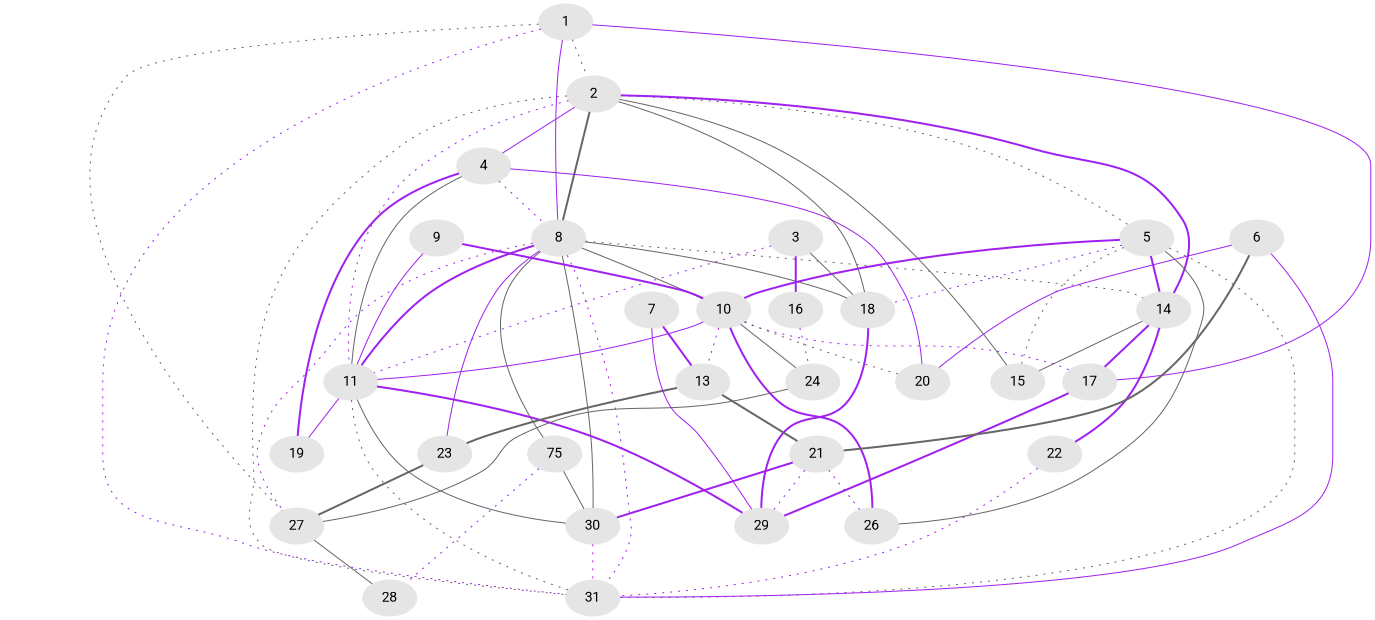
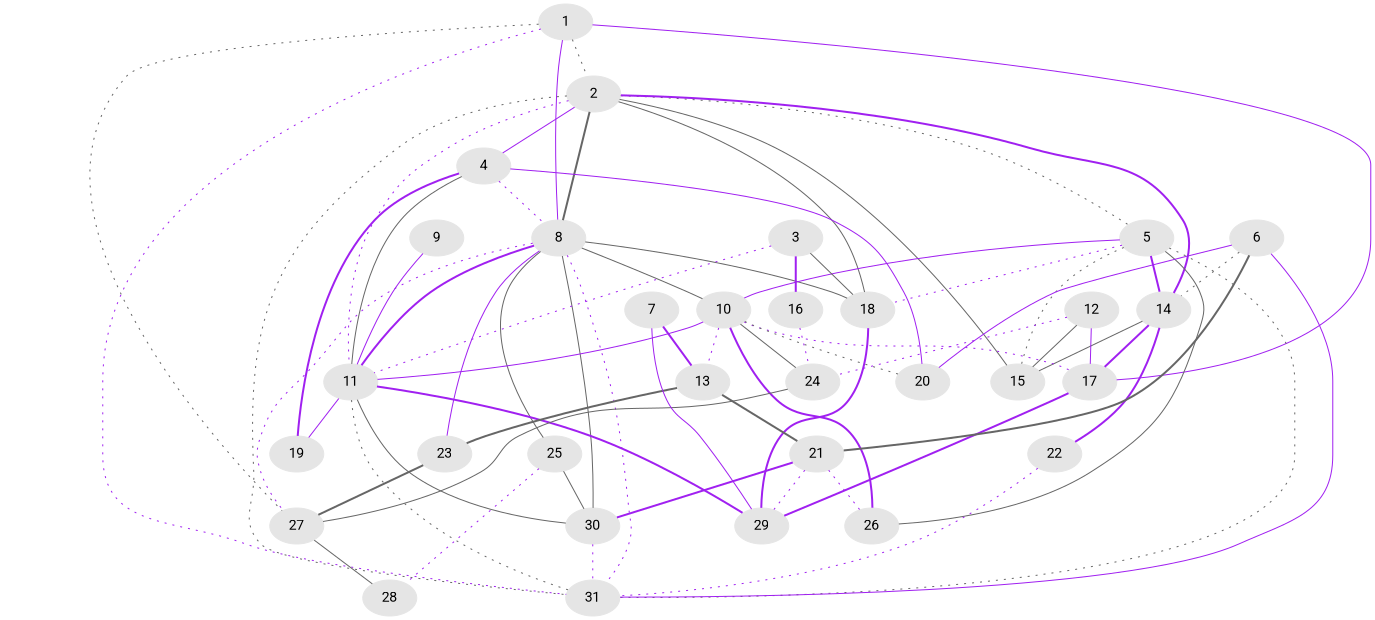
edge "5" -- "10": style bold -> solid
edge "8" -- "14": now "6" -- "14"
edge "9" -- "10": removed
node "12": added
node "75": label "75" -> "25"
